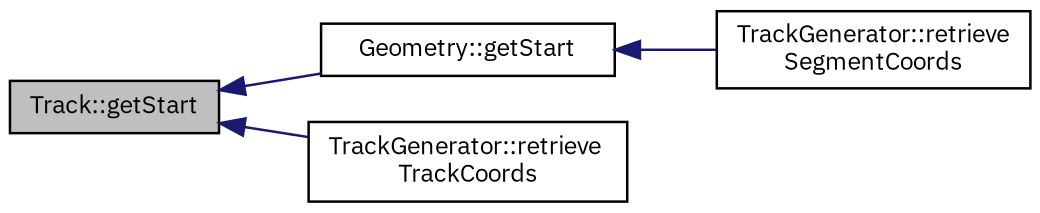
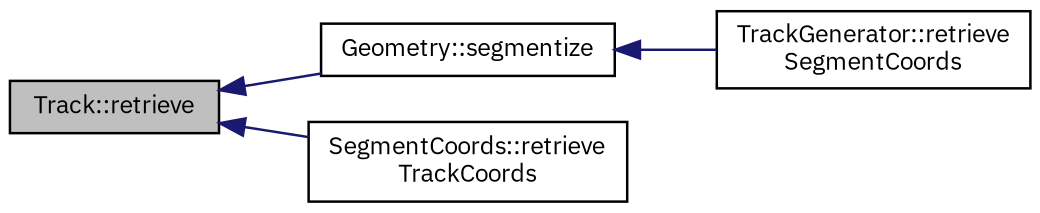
node "Geometry::getStart": label "Geometry::getStart" -> "Geometry::segmentize"
node "Track::getStart": label "Track::getStart" -> "Track::retrieve"
node "TrackGenerator::retrieve TrackCoords": label "TrackGenerator::retrieve TrackCoords" -> "SegmentCoords::retrieve TrackCoords"
